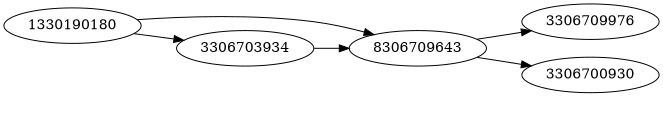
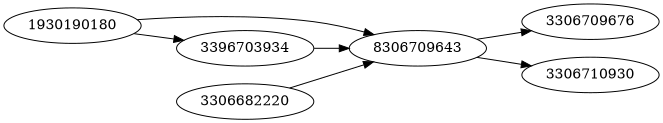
node "3306709976": label "3306709976" -> "3306709676"
node "1330190180": label "1330190180" -> "1930190180"
node "3306703934": label "3306703934" -> "3396703934"
node "3306700930": label "3306700930" -> "3306710930"
node "3306682220": added
